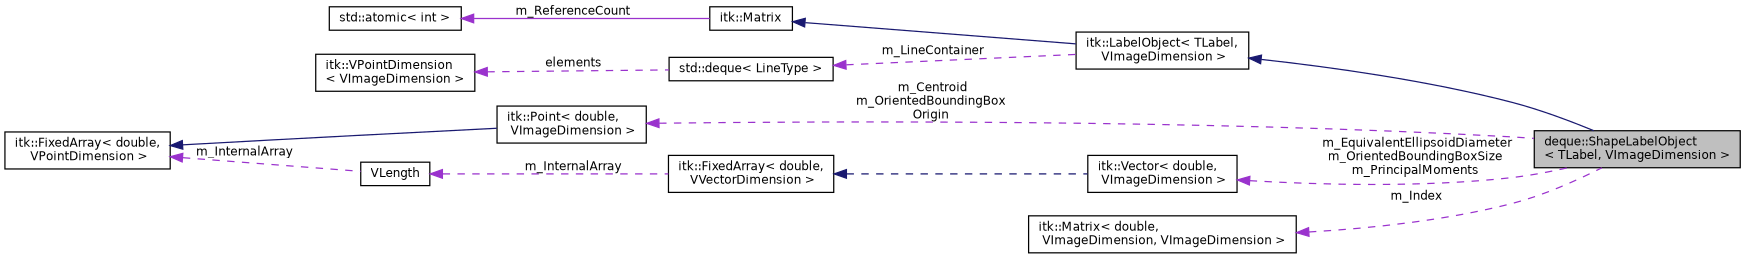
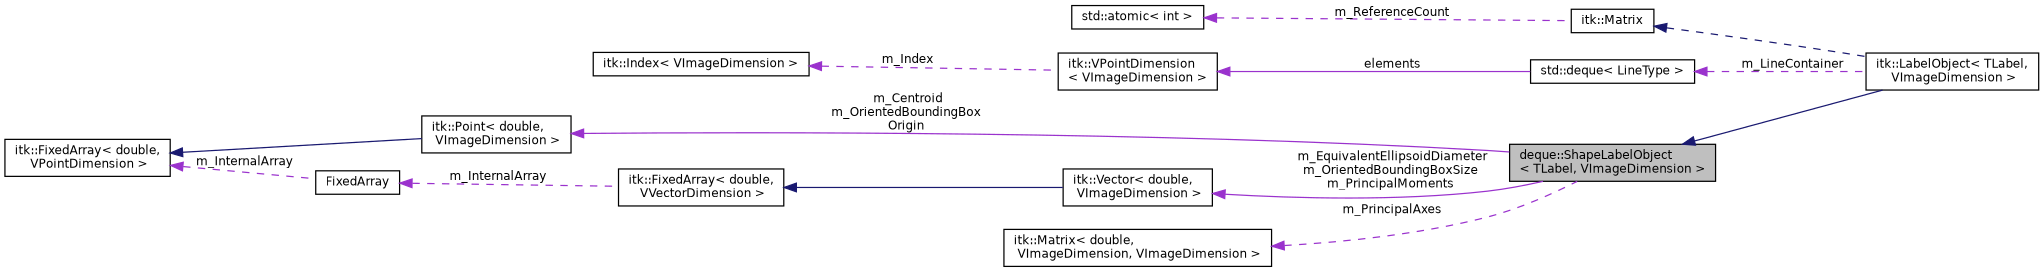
edge "itk::Matrix" -> "std::atomic< int >": style solid -> dashed
edge "itk::LabelObject< TLabel, VImageDimension >" -> "itk::Matrix": style solid -> dashed
node "itk::Index< VImageDimension >": added
edge "std::deque< LineType >" -> "itk::VPointDimension < VImageDimension >": style dashed -> solid
edge "deque::ShapeLabelObject < TLabel, VImageDimension >" -> "itk::LabelObject< TLabel, VImageDimension >": reversed
edge "deque::ShapeLabelObject < TLabel, VImageDimension >" -> "itk::Point< double, VImageDimension >": style dashed -> solid
node "VLength": label "VLength" -> "FixedArray"
edge "itk::Vector< double, VImageDimension >" -> "itk::FixedArray< double, VVectorDimension >": style dashed -> solid
edge "deque::ShapeLabelObject < TLabel, VImageDimension >" -> "itk::Vector< double, VImageDimension >": style dashed -> solid
edge "deque::ShapeLabelObject < TLabel, VImageDimension >" -> "itk::Matrix< double, VImageDimension, VImageDimension >": label " m_Index" -> " m_PrincipalAxes"
